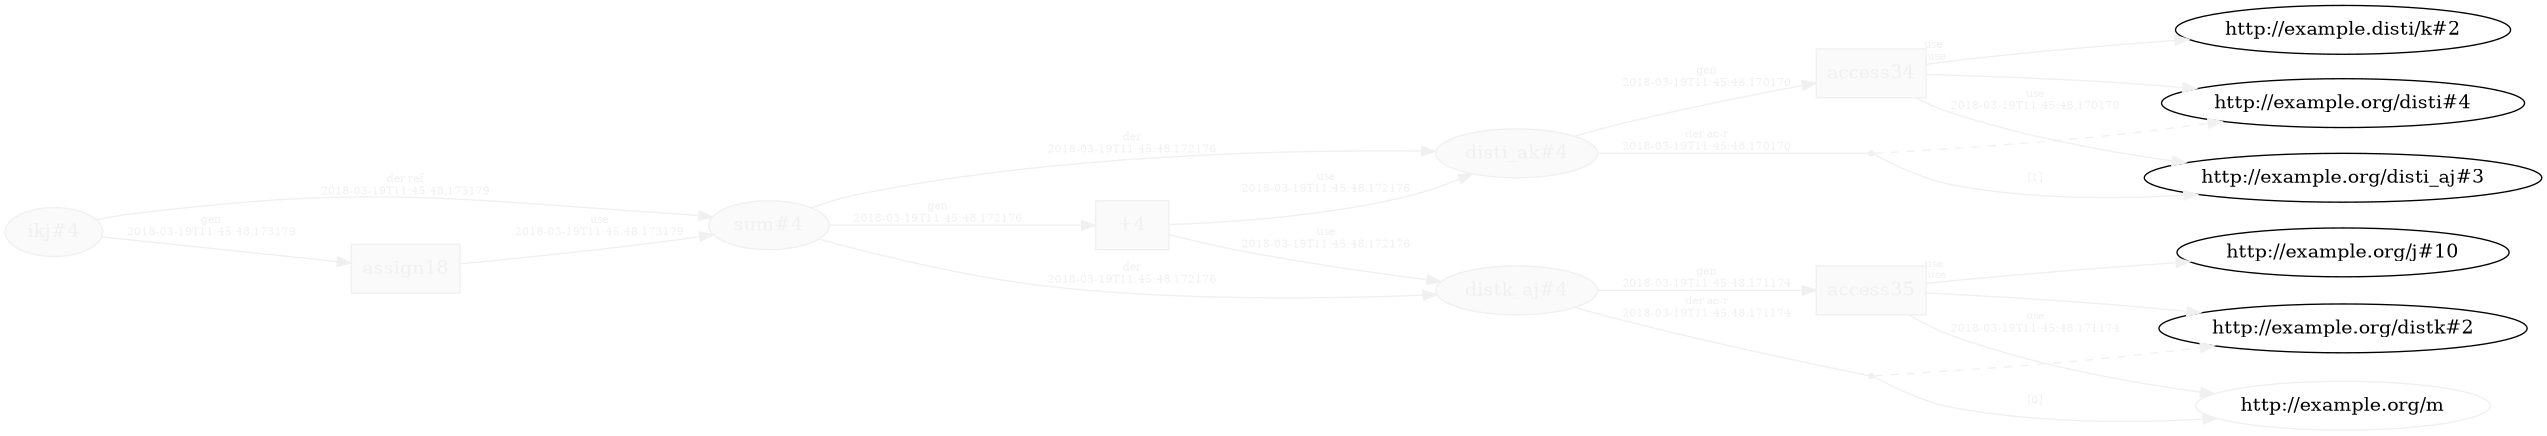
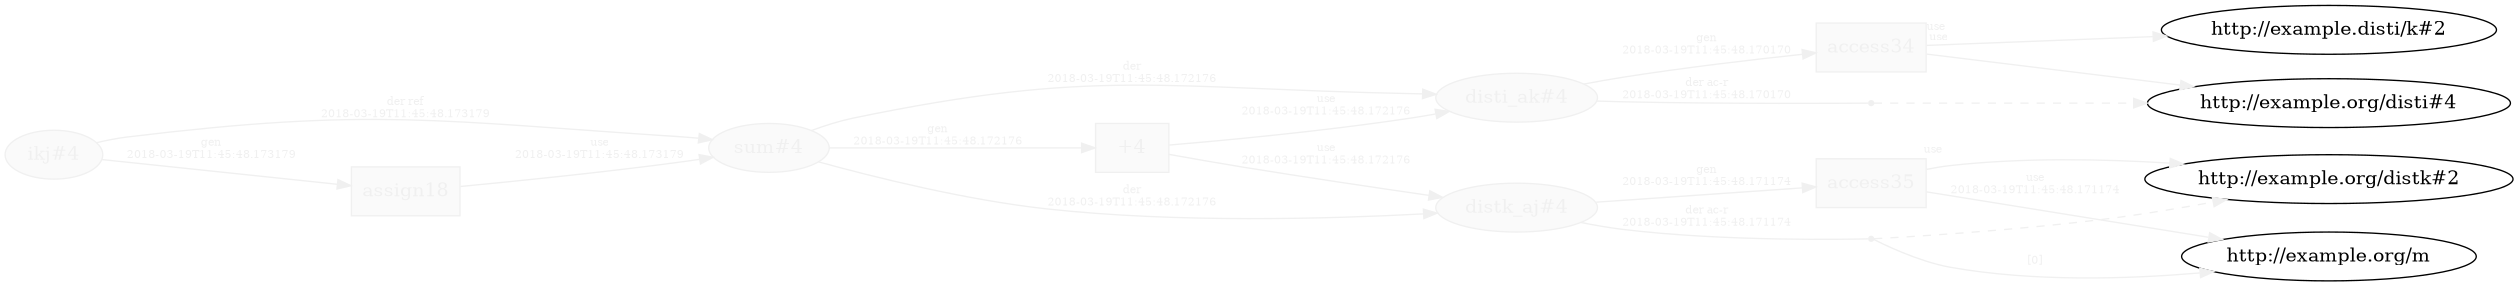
node "http://example.org/disti_aj#3": removed
node "http://example.org/j#10": removed
node "http://example.org/m": color #f0f0f0 -> black
